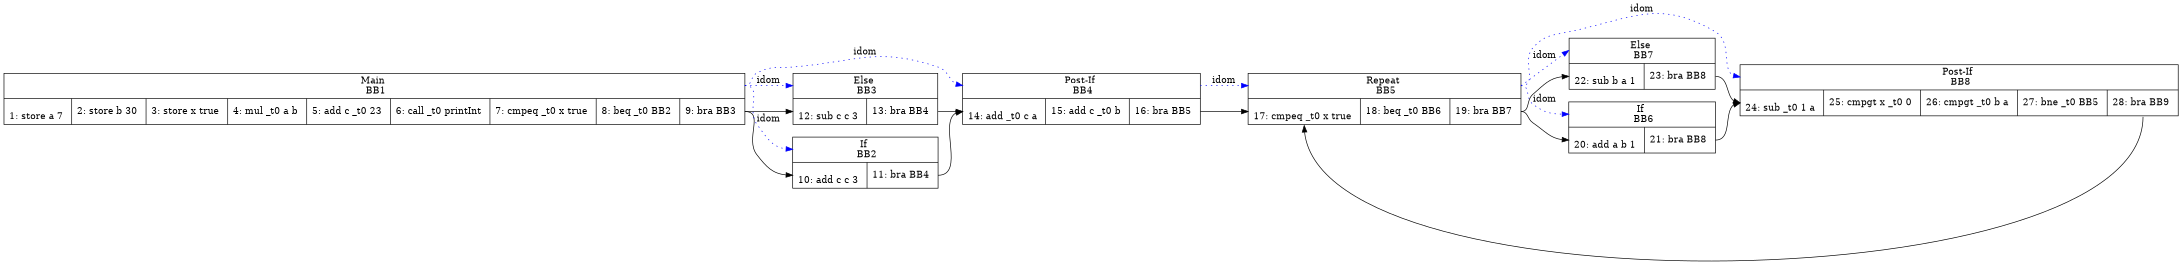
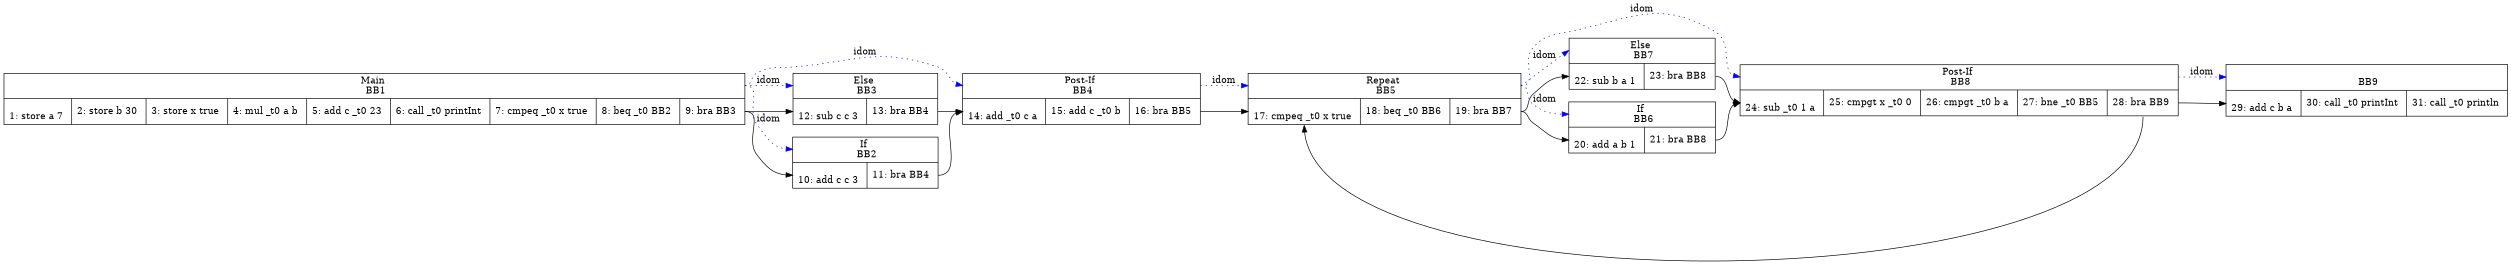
node "BB9": added
